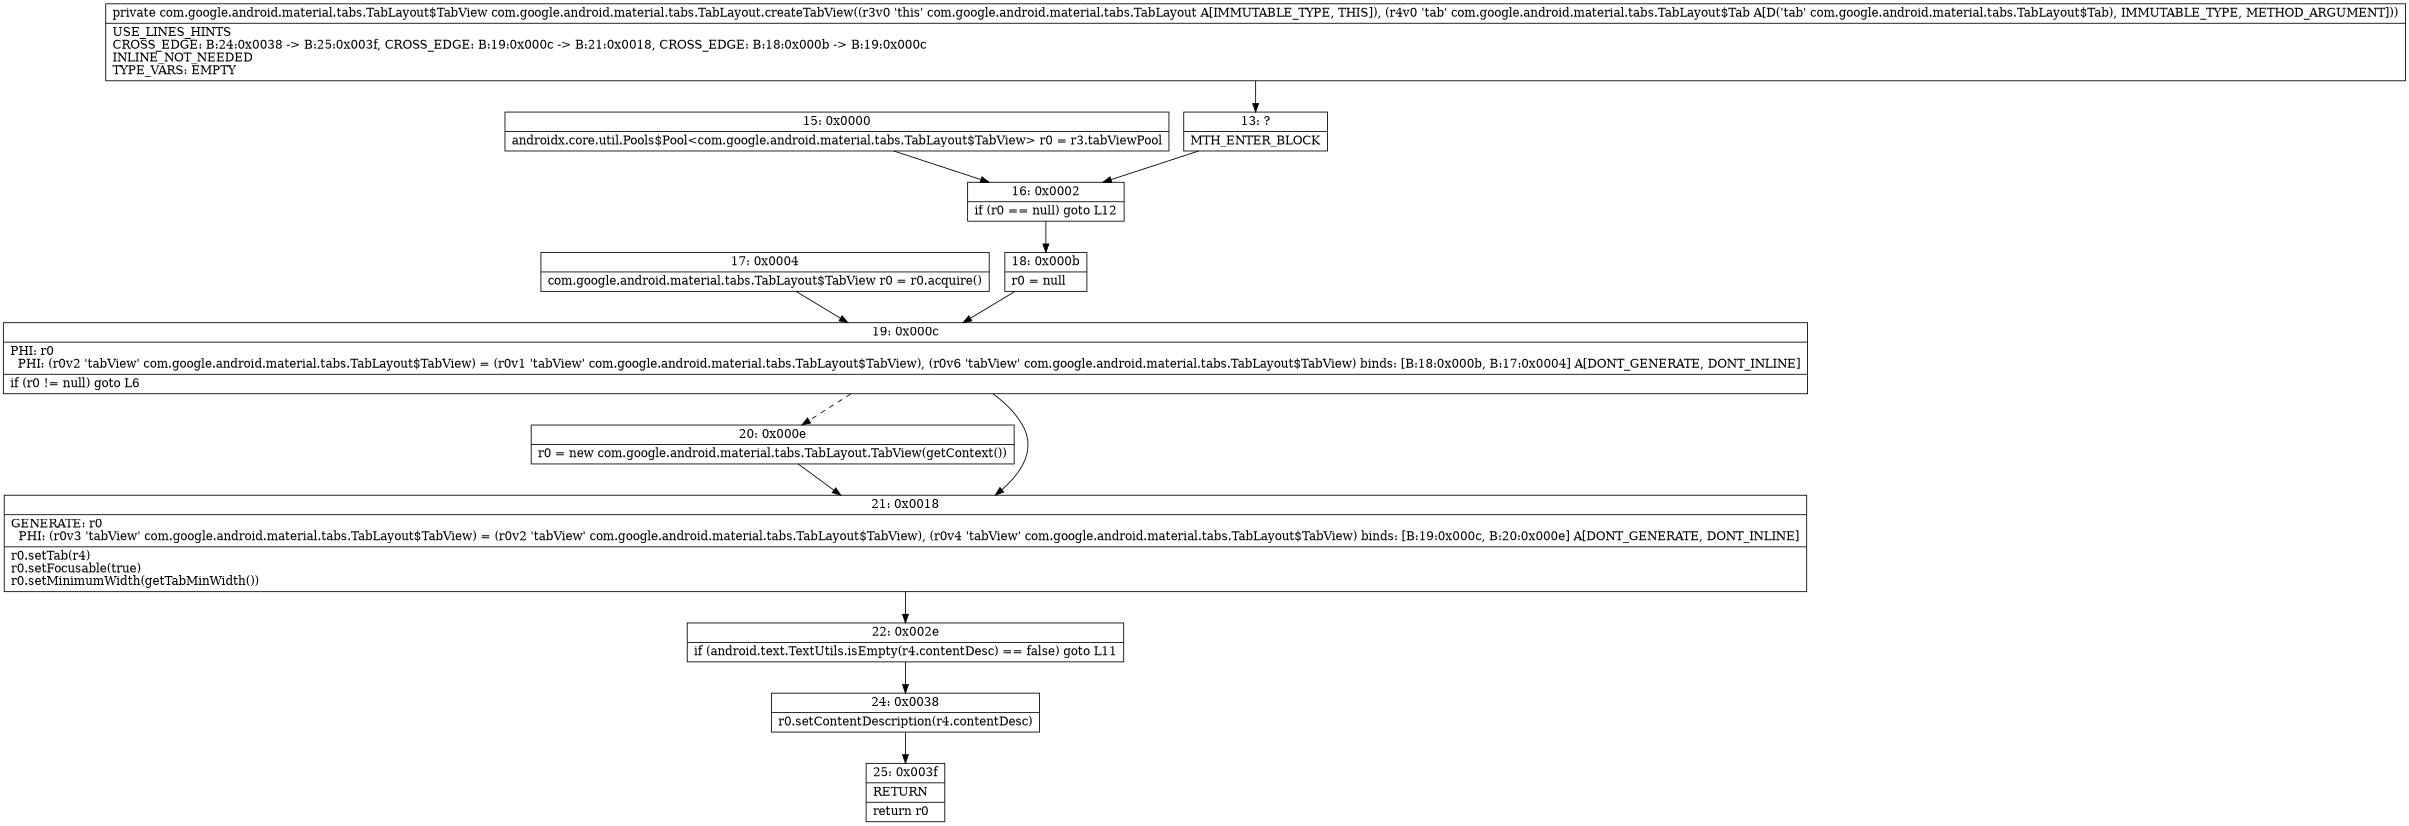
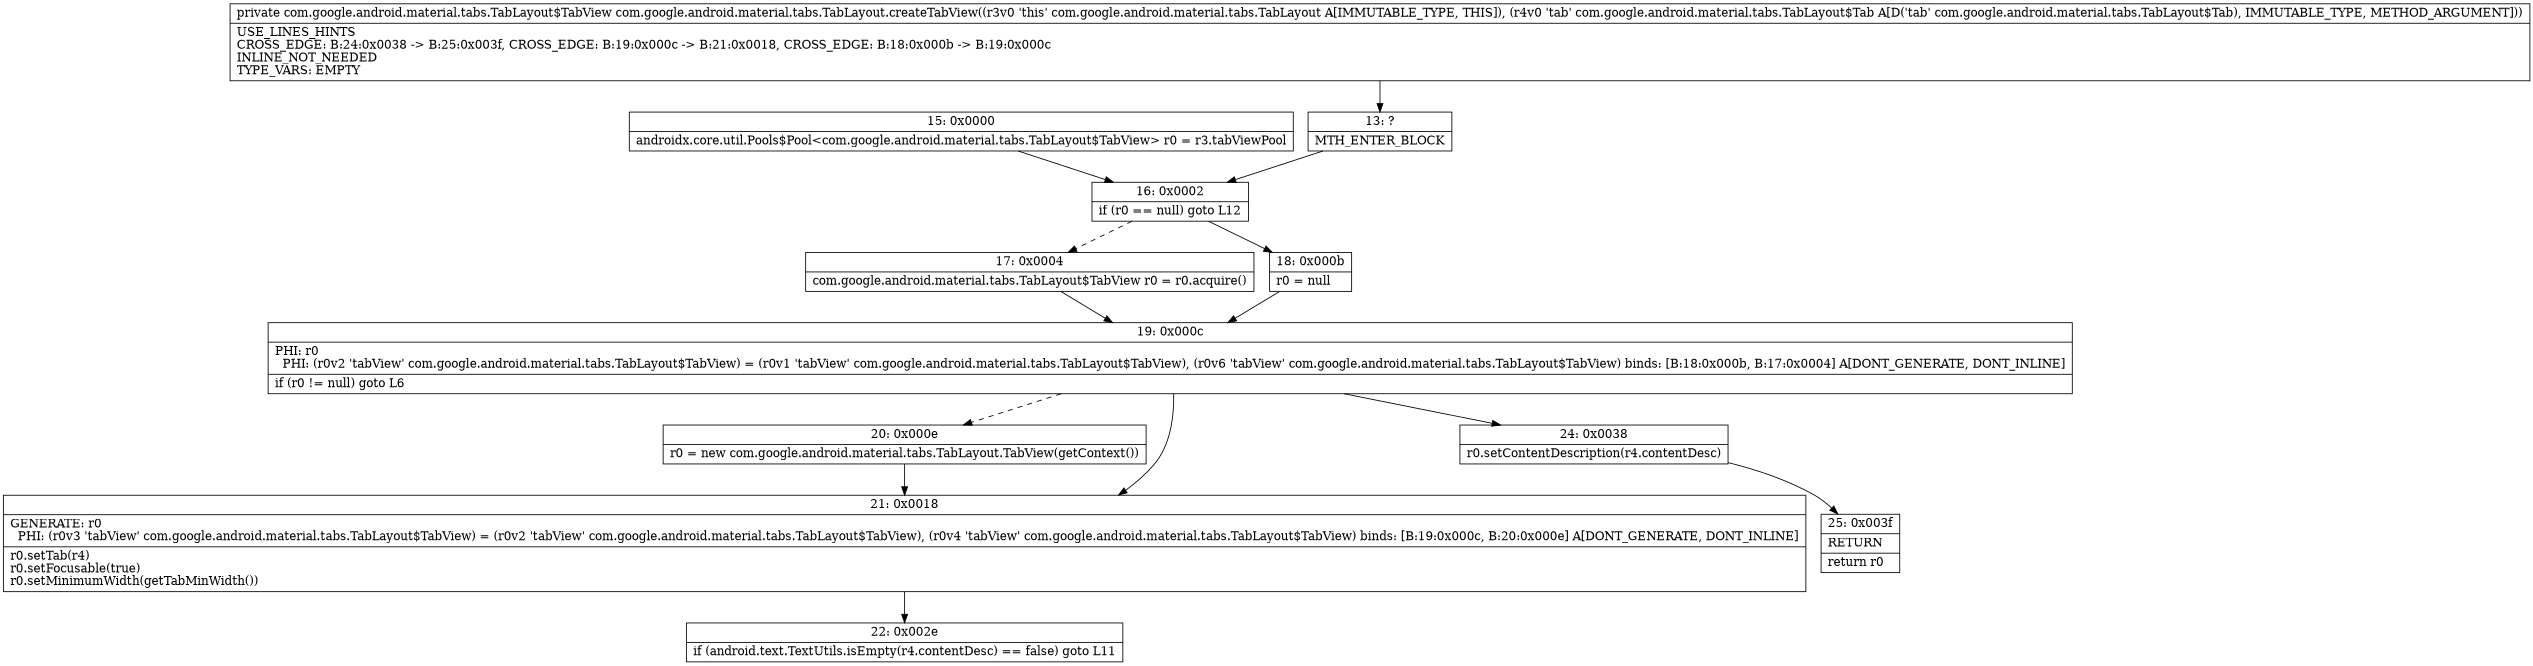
edge "16: 0x0002" -> "17: 0x0004": added
edge "22: 0x002e" -> "24: 0x0038": now "19: 0x000c" -> "24: 0x0038"
